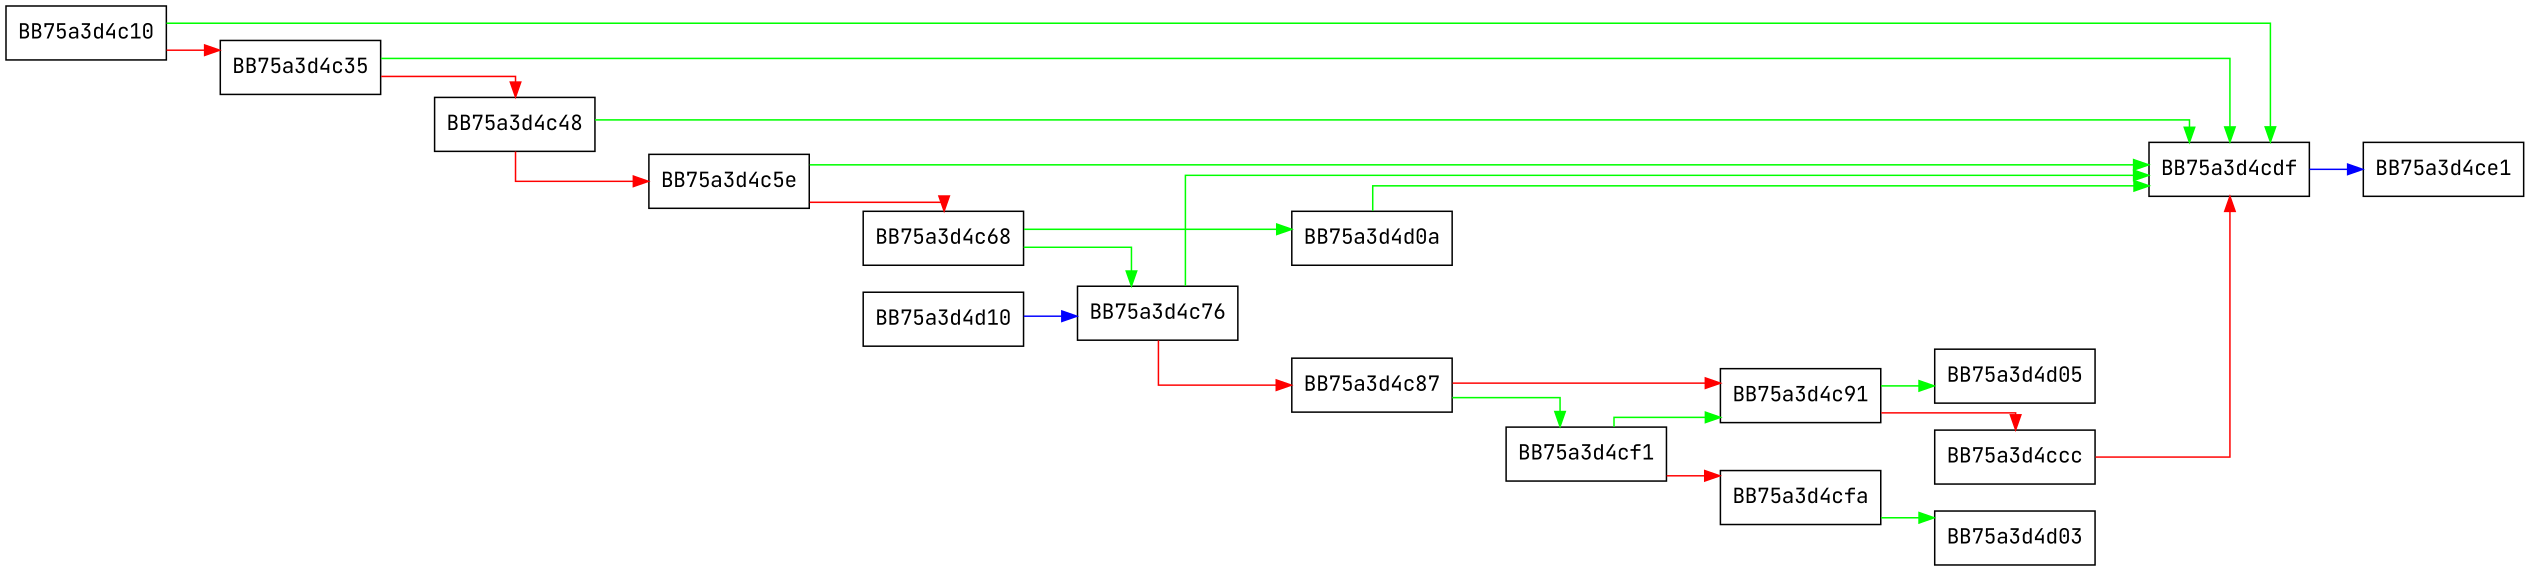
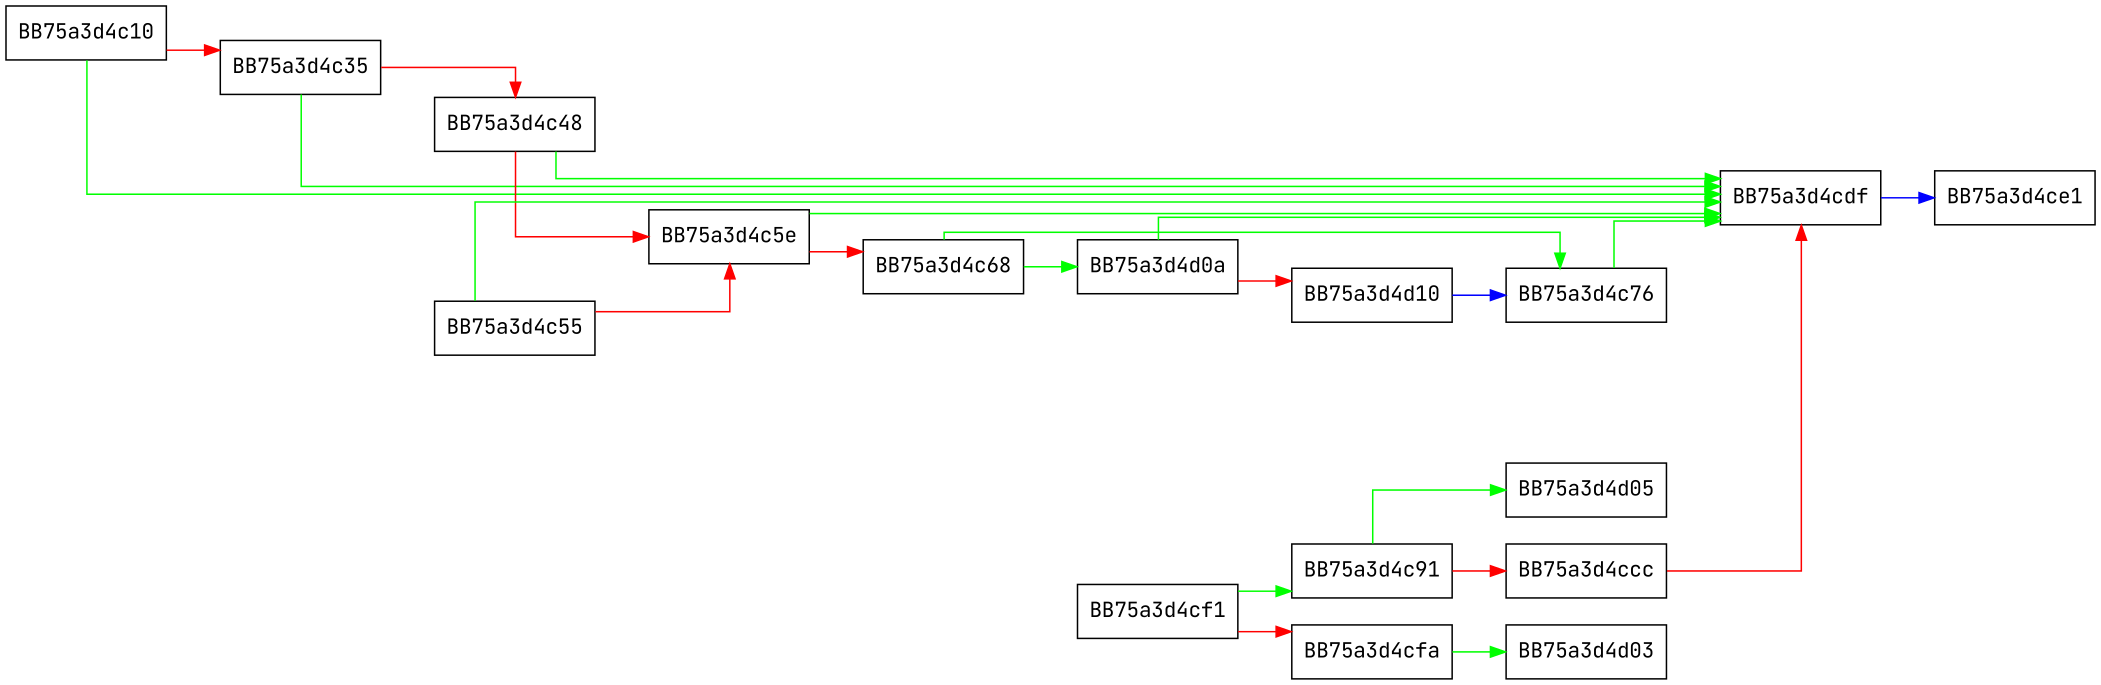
edge "BB75a3d4d0a" -> "BB75a3d4d10": added
node "BB75a3d4c55": added
node "BB75a3d4c87": removed
